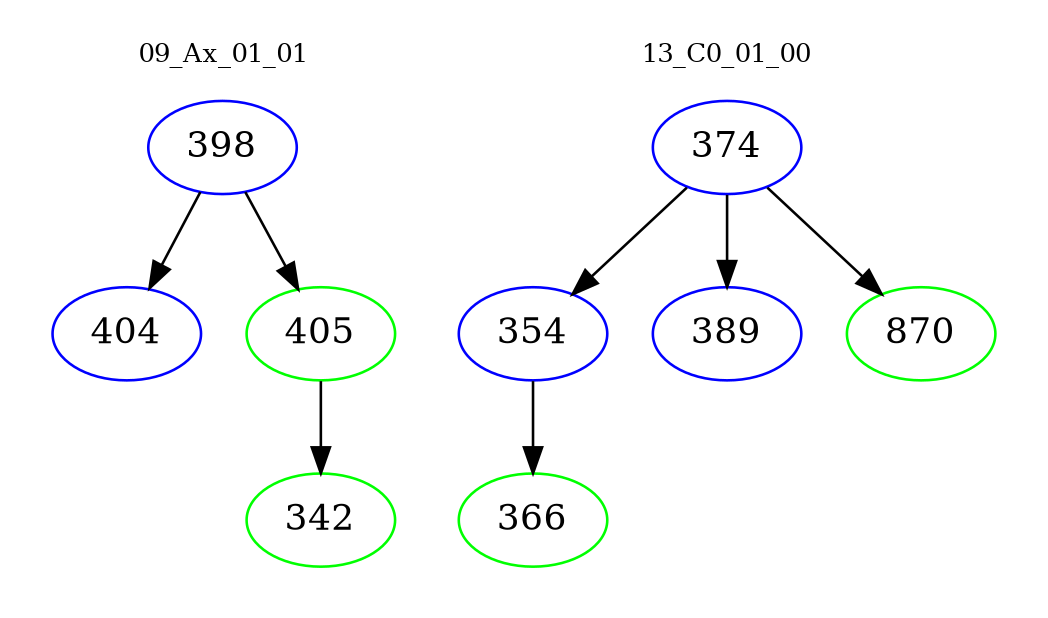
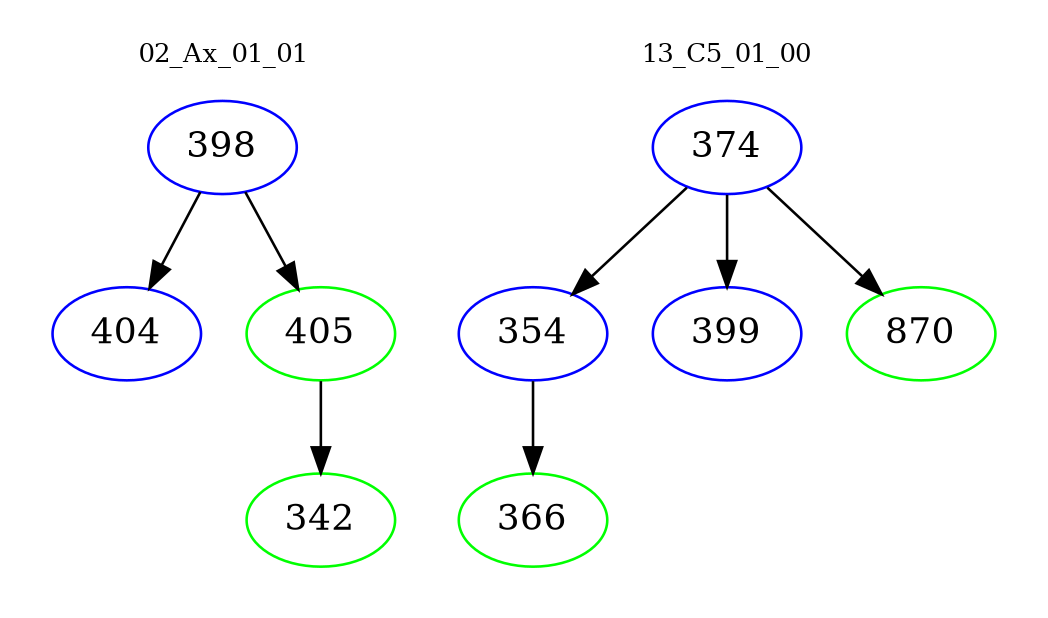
cluster "09_Ax_01_01": label "09_Ax_01_01" -> "02_Ax_01_01"
cluster "13_C0_01_00": label "13_C0_01_00" -> "13_C5_01_00"
node "389": label "389" -> "399"
